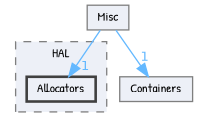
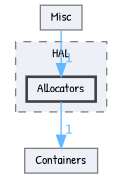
edge "Misc" -> "Containers": now "Allocators" -> "Containers"
